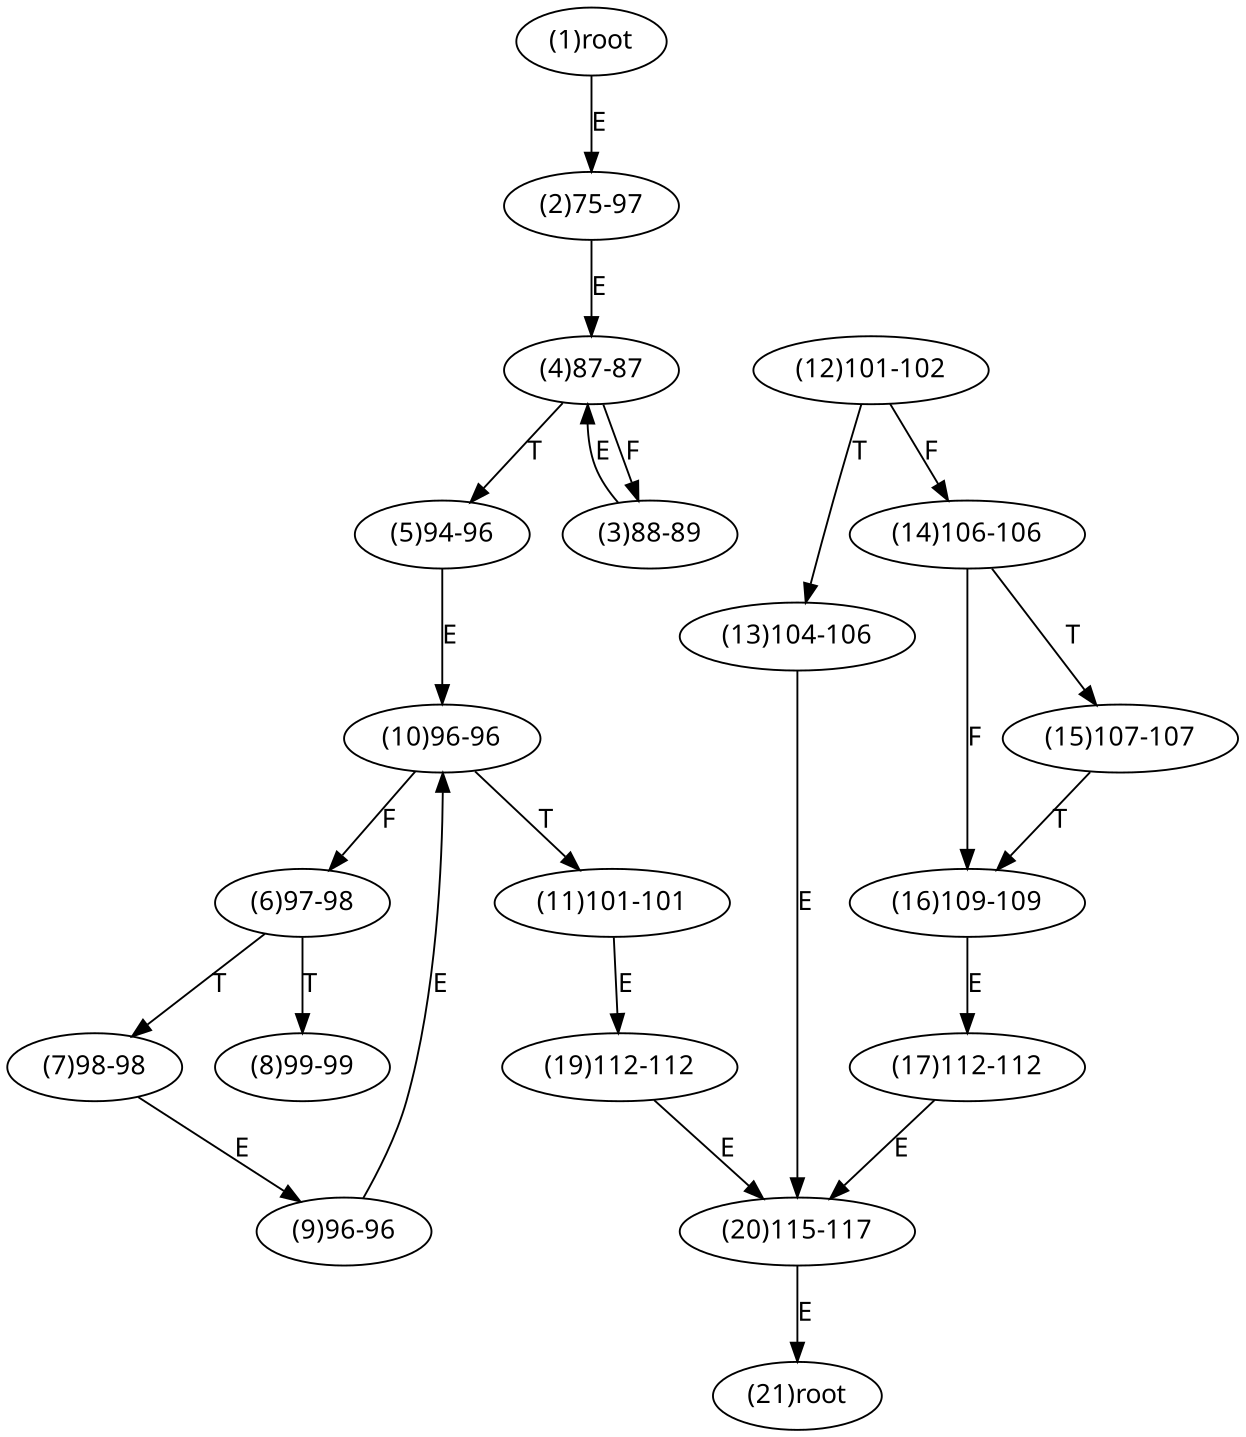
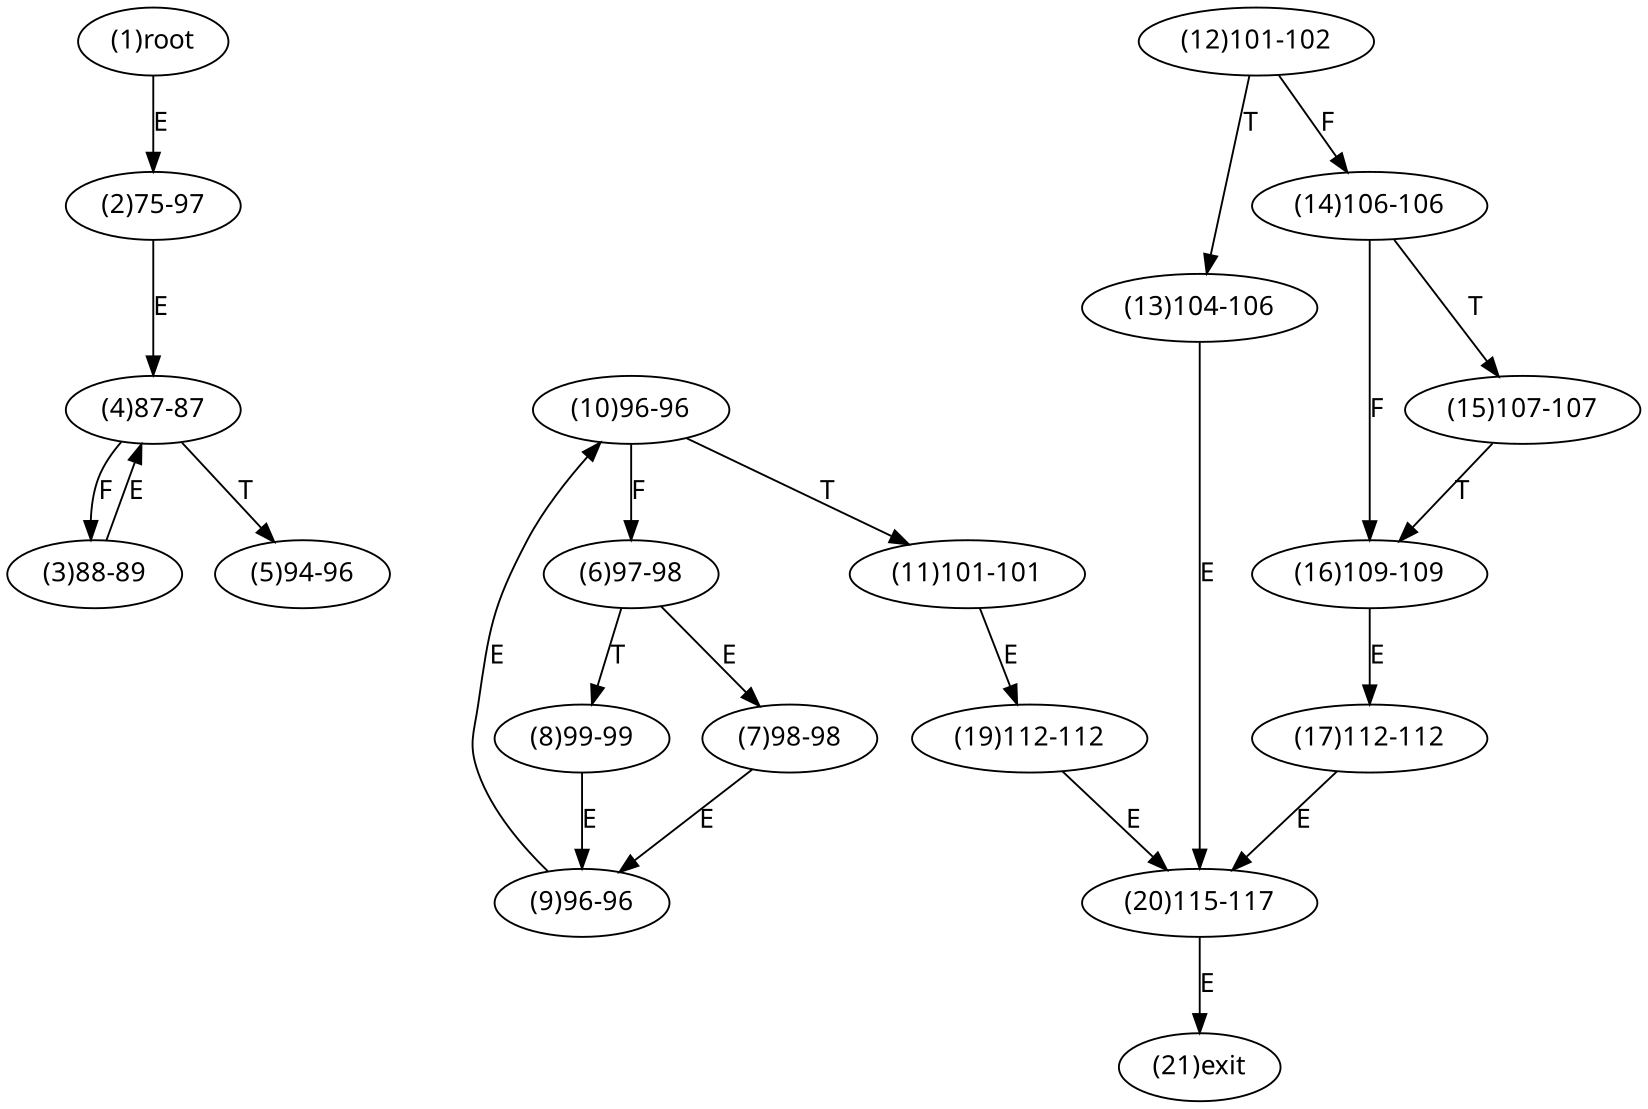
edge "(5)94-96" -> "(10)96-96": removed, label "E"
edge "(8)99-99" -> "(9)96-96": added, label "E"
edge "(6)97-98" -> "(7)98-98": label "T" -> "E"
node "(21)root": label "(21)root" -> "(21)exit"
